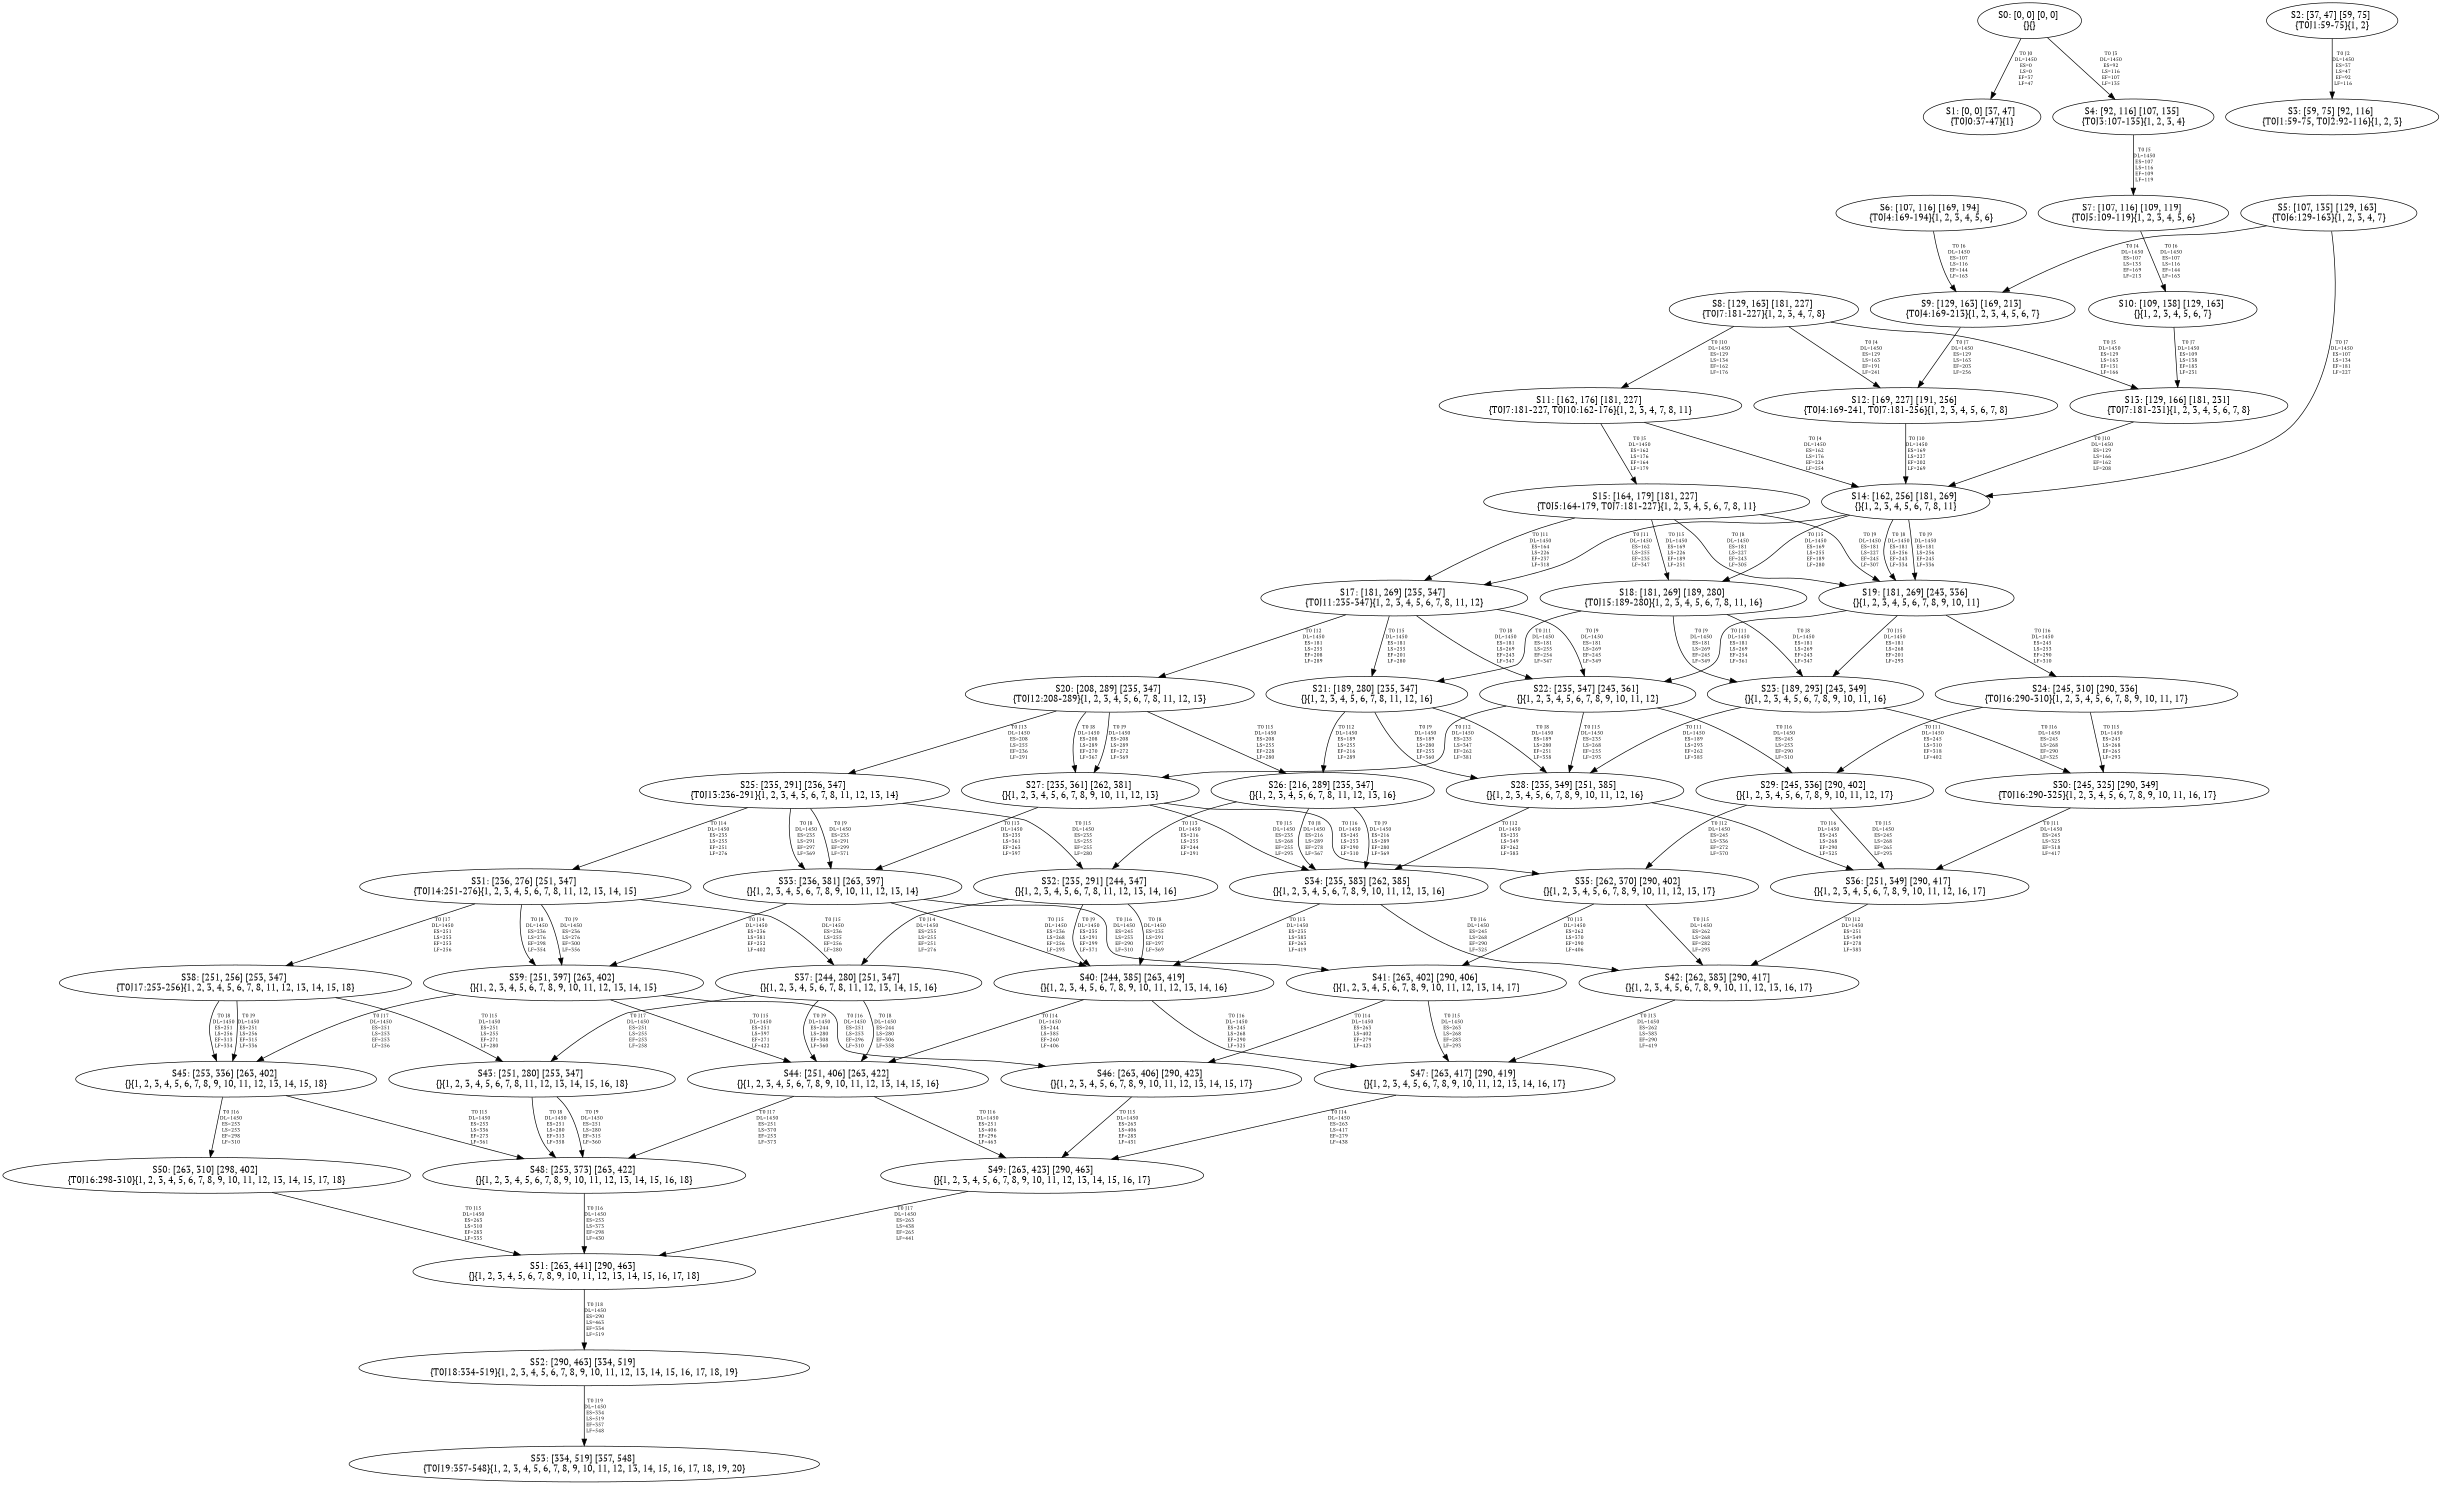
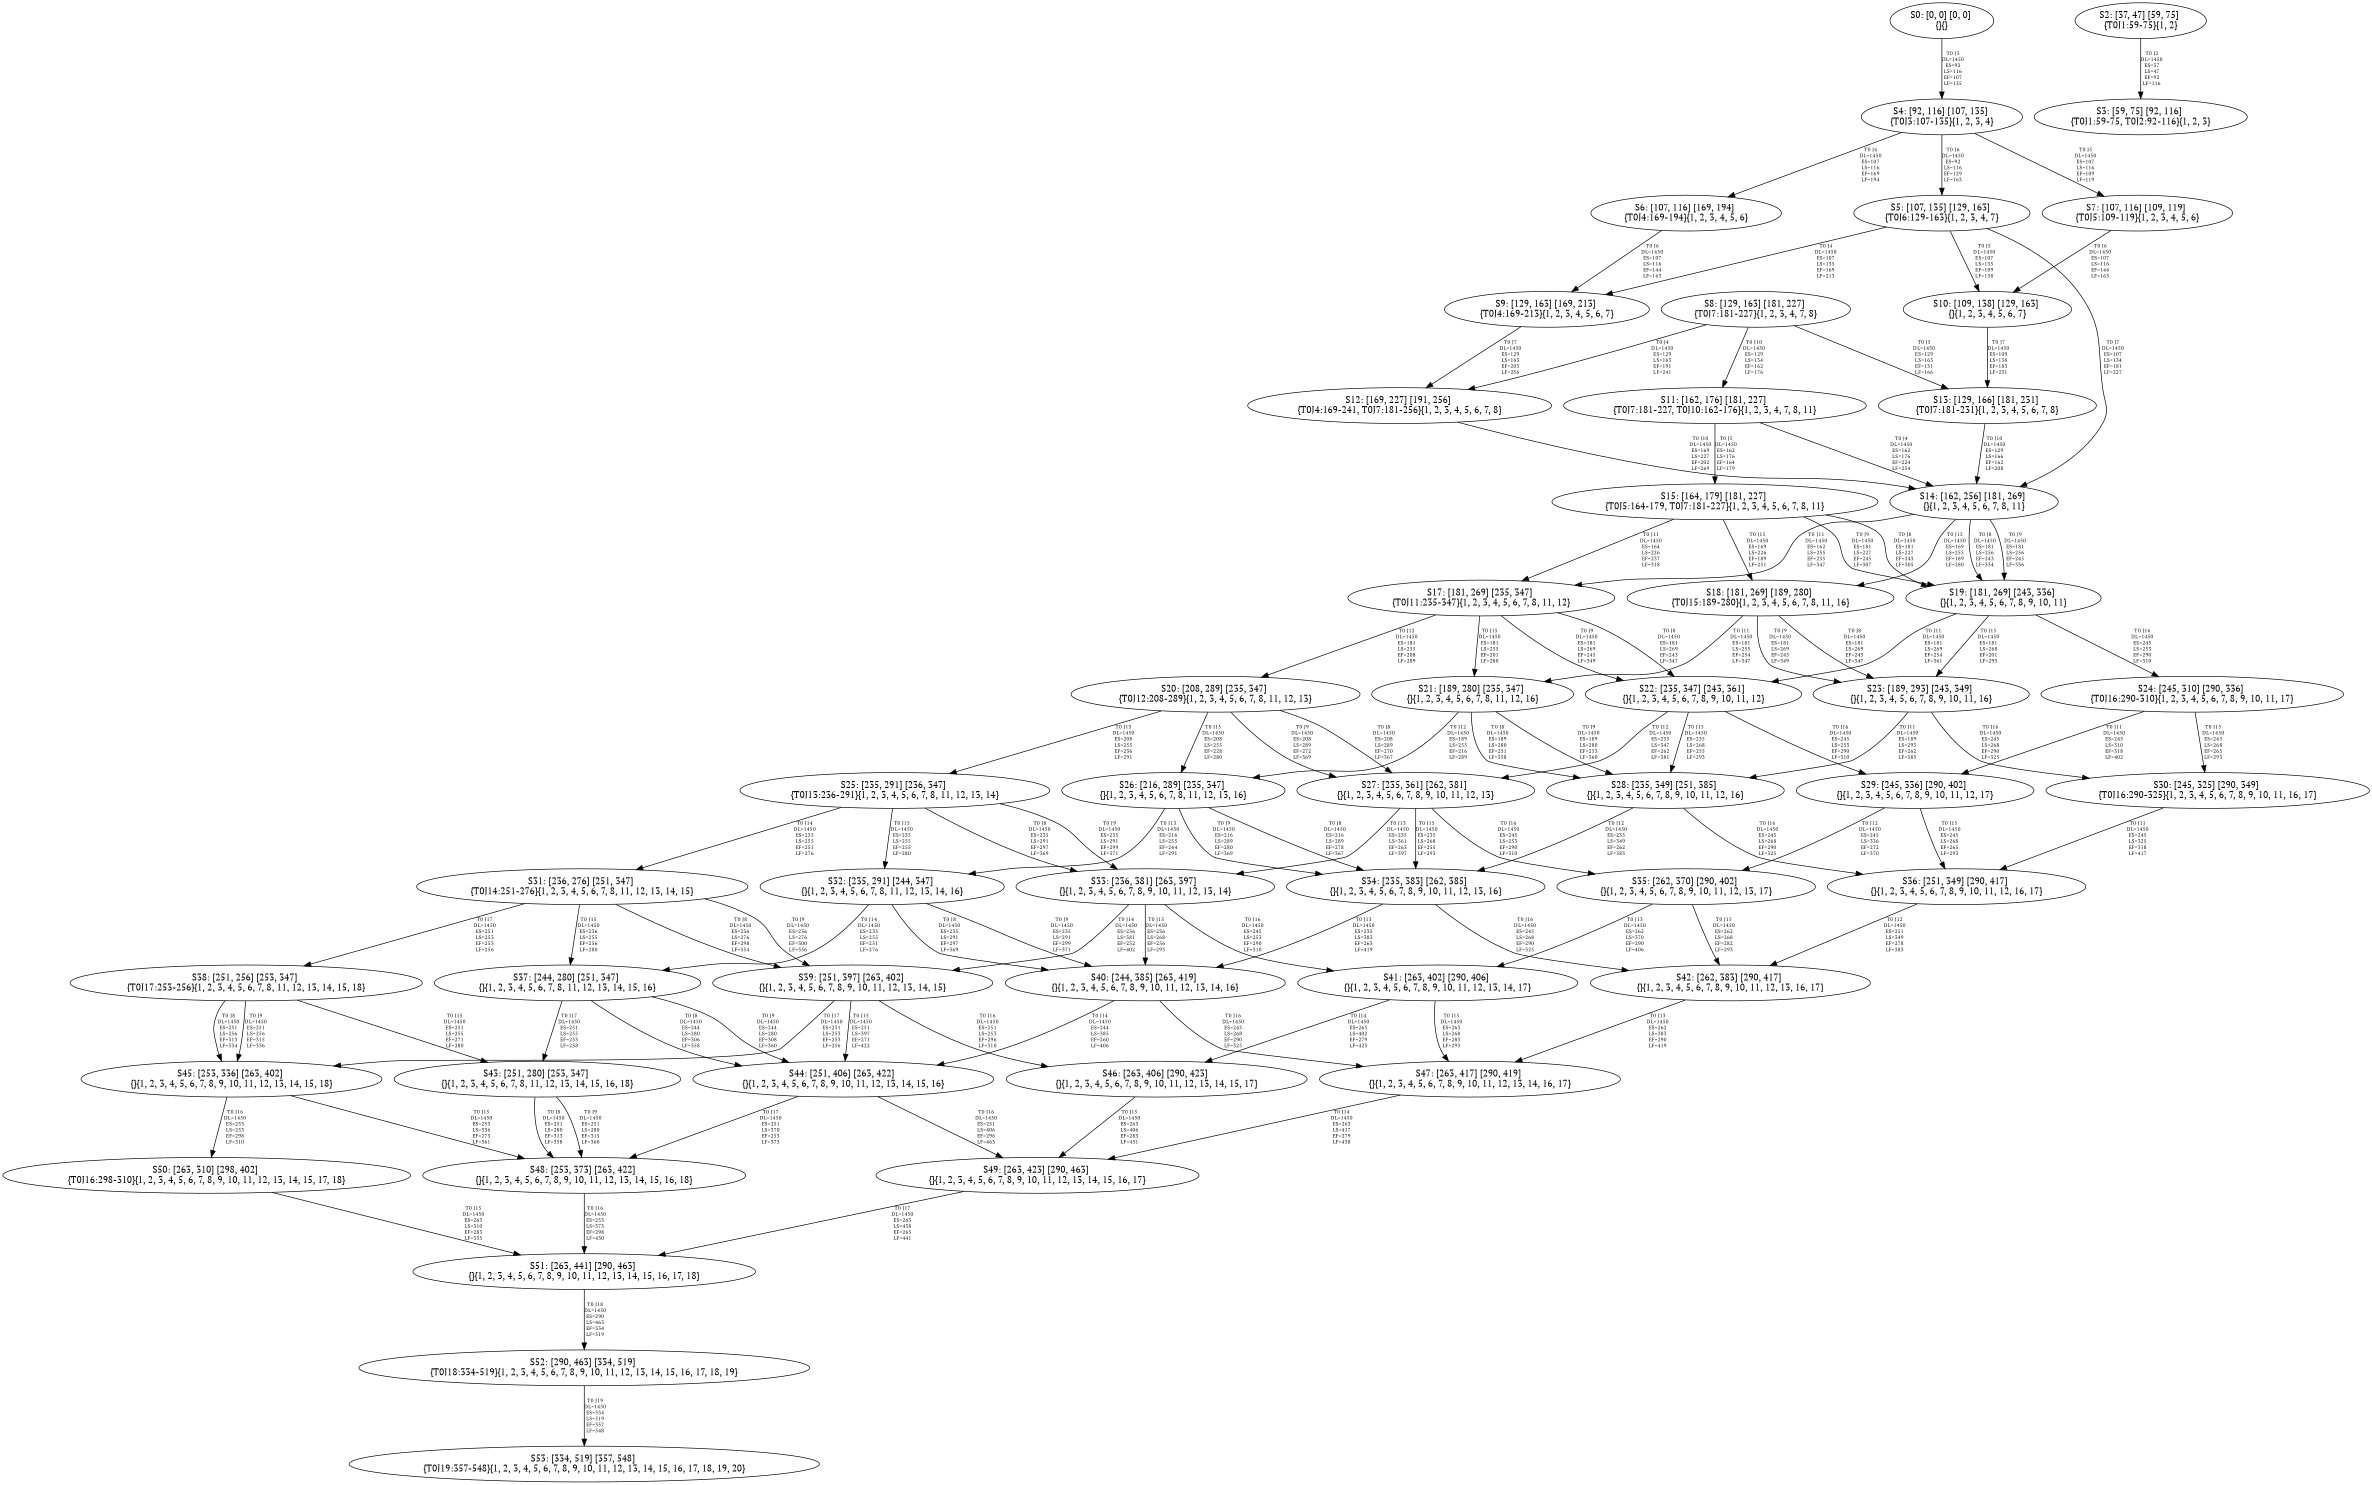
node "S1: [0, 0] [37, 47] {T0J0:37-47}{1}": removed
edge "S4: [92, 116] [107, 135] {T0J3:107-135}{1, 2, 3, 4}" -> "S5: [107, 135] [129, 163] {T0J6:129-163}{1, 2, 3, 4, 7}": added, label "T0 J6 DL=1450 ES=92 LS=116 EF=129 LF=163"
edge "S4: [92, 116] [107, 135] {T0J3:107-135}{1, 2, 3, 4}" -> "S6: [107, 116] [169, 194] {T0J4:169-194}{1, 2, 3, 4, 5, 6}": added, label "T0 J4 DL=1450 ES=107 LS=116 EF=169 LF=194"
edge "S5: [107, 135] [129, 163] {T0J6:129-163}{1, 2, 3, 4, 7}" -> "S10: [109, 138] [129, 163] {}{1, 2, 3, 4, 5, 6, 7}": added, label "T0 J5 DL=1450 ES=107 LS=135 EF=109 LF=138"
